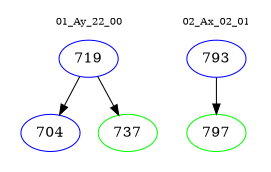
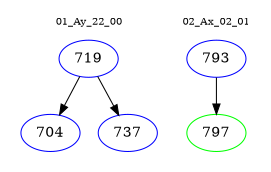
node "737": color green -> blue
